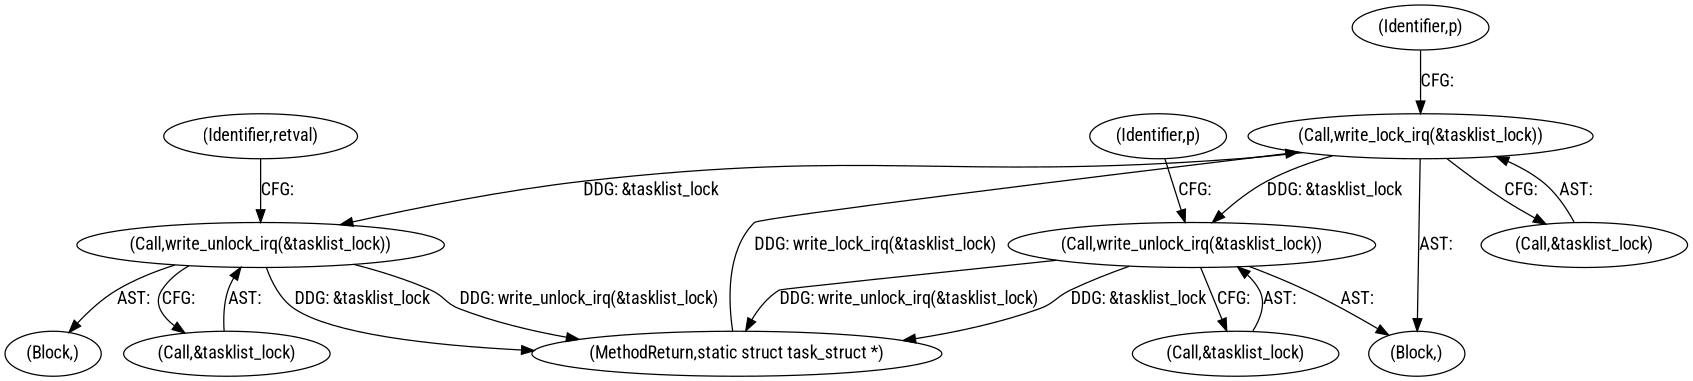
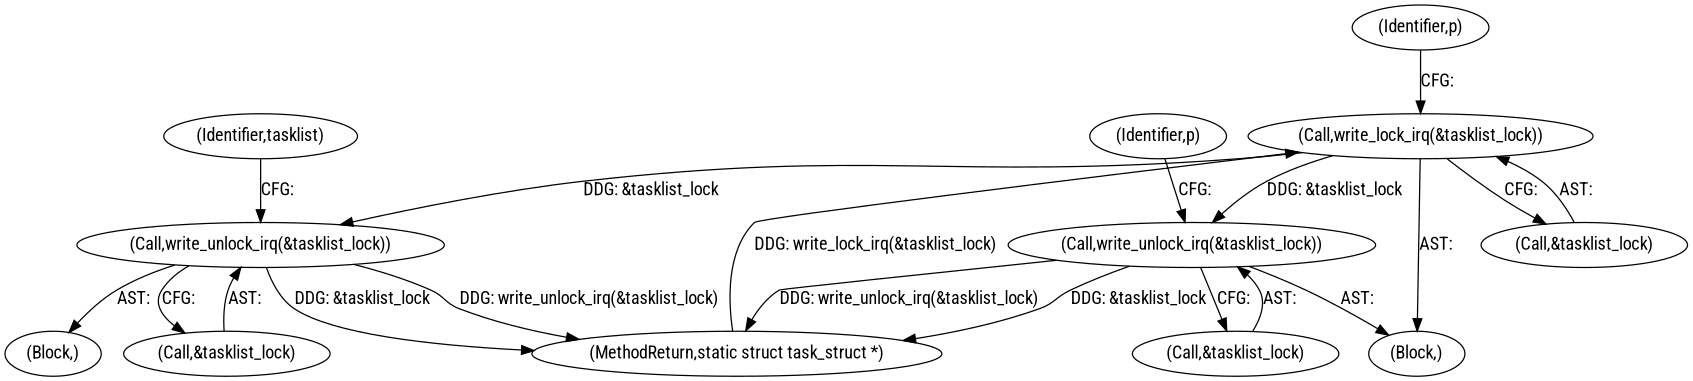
node "(Identifier,retval)": label "(Identifier,retval)" -> "(Identifier,tasklist)"
